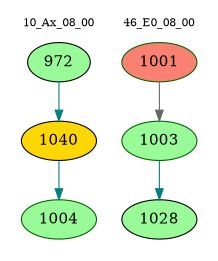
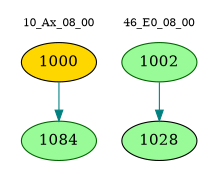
node "972": removed
node "1001": removed
node "1040": label "1040" -> "1000"
node "1003": label "1003" -> "1002"
node "1004": label "1004" -> "1084"
